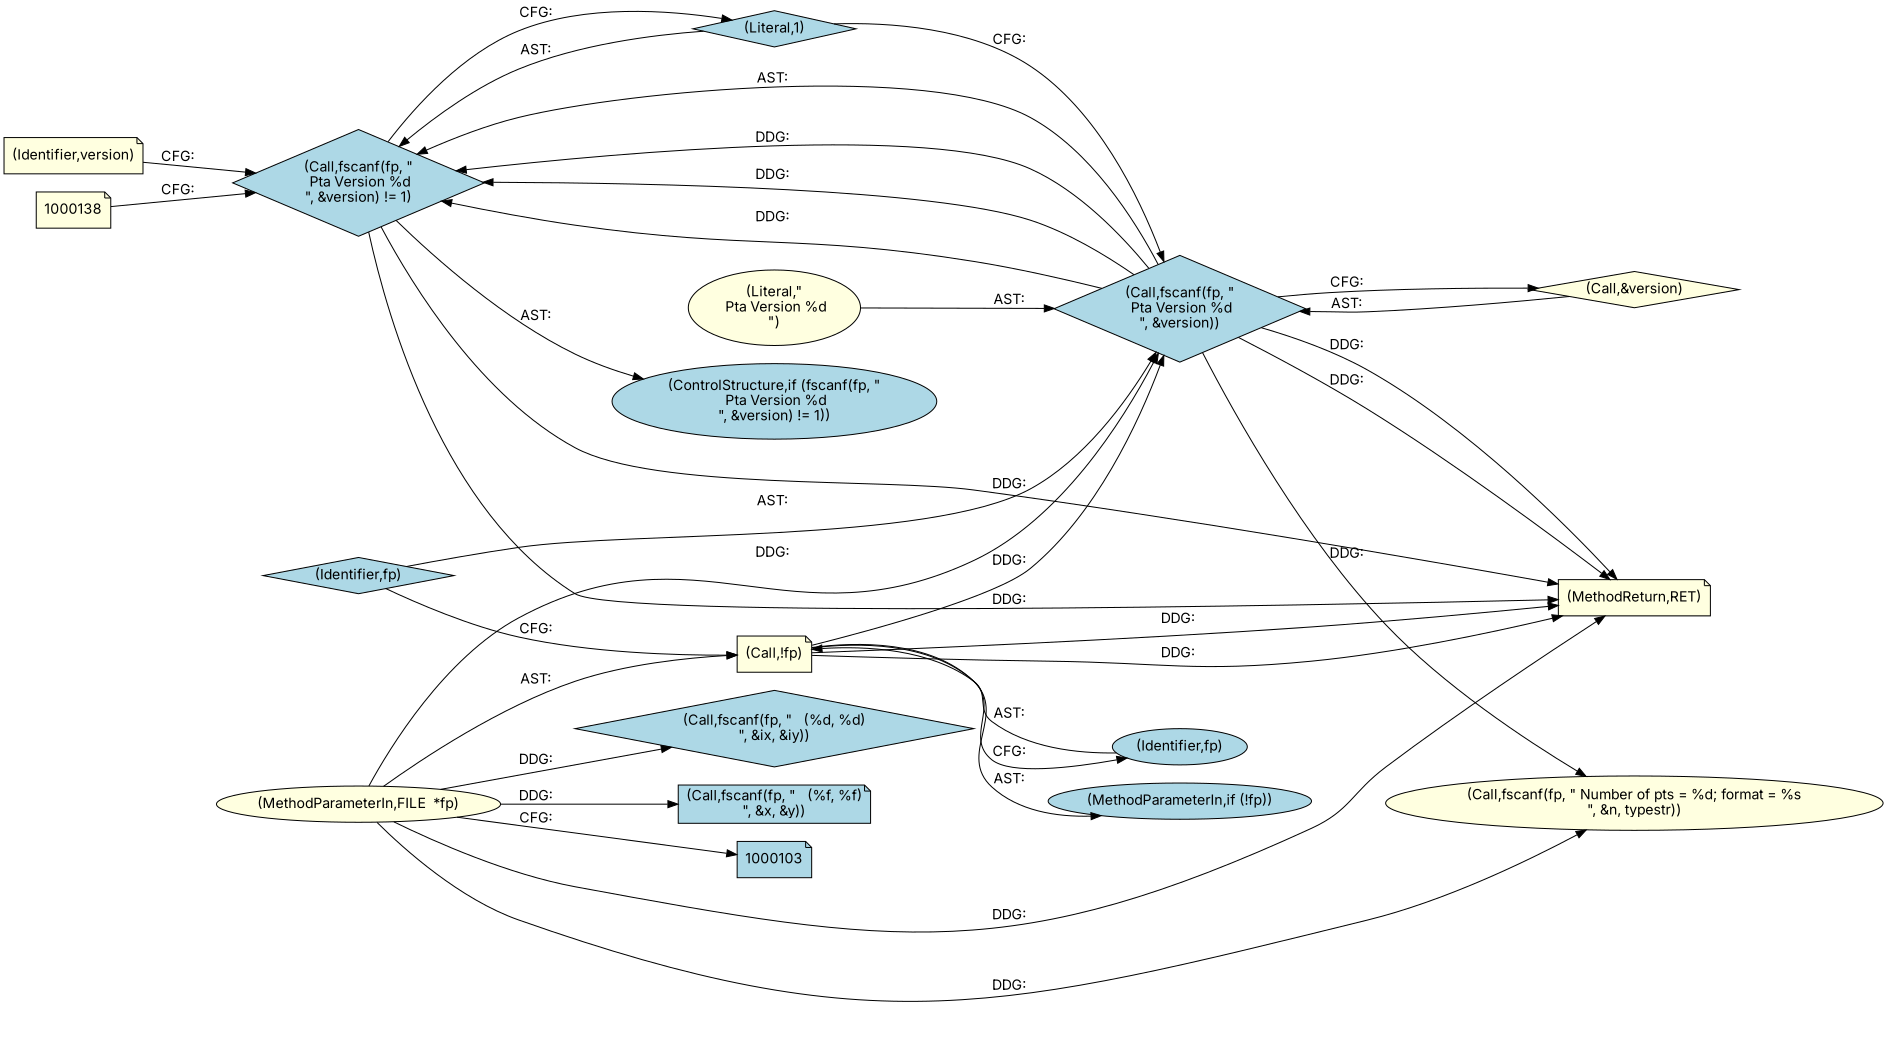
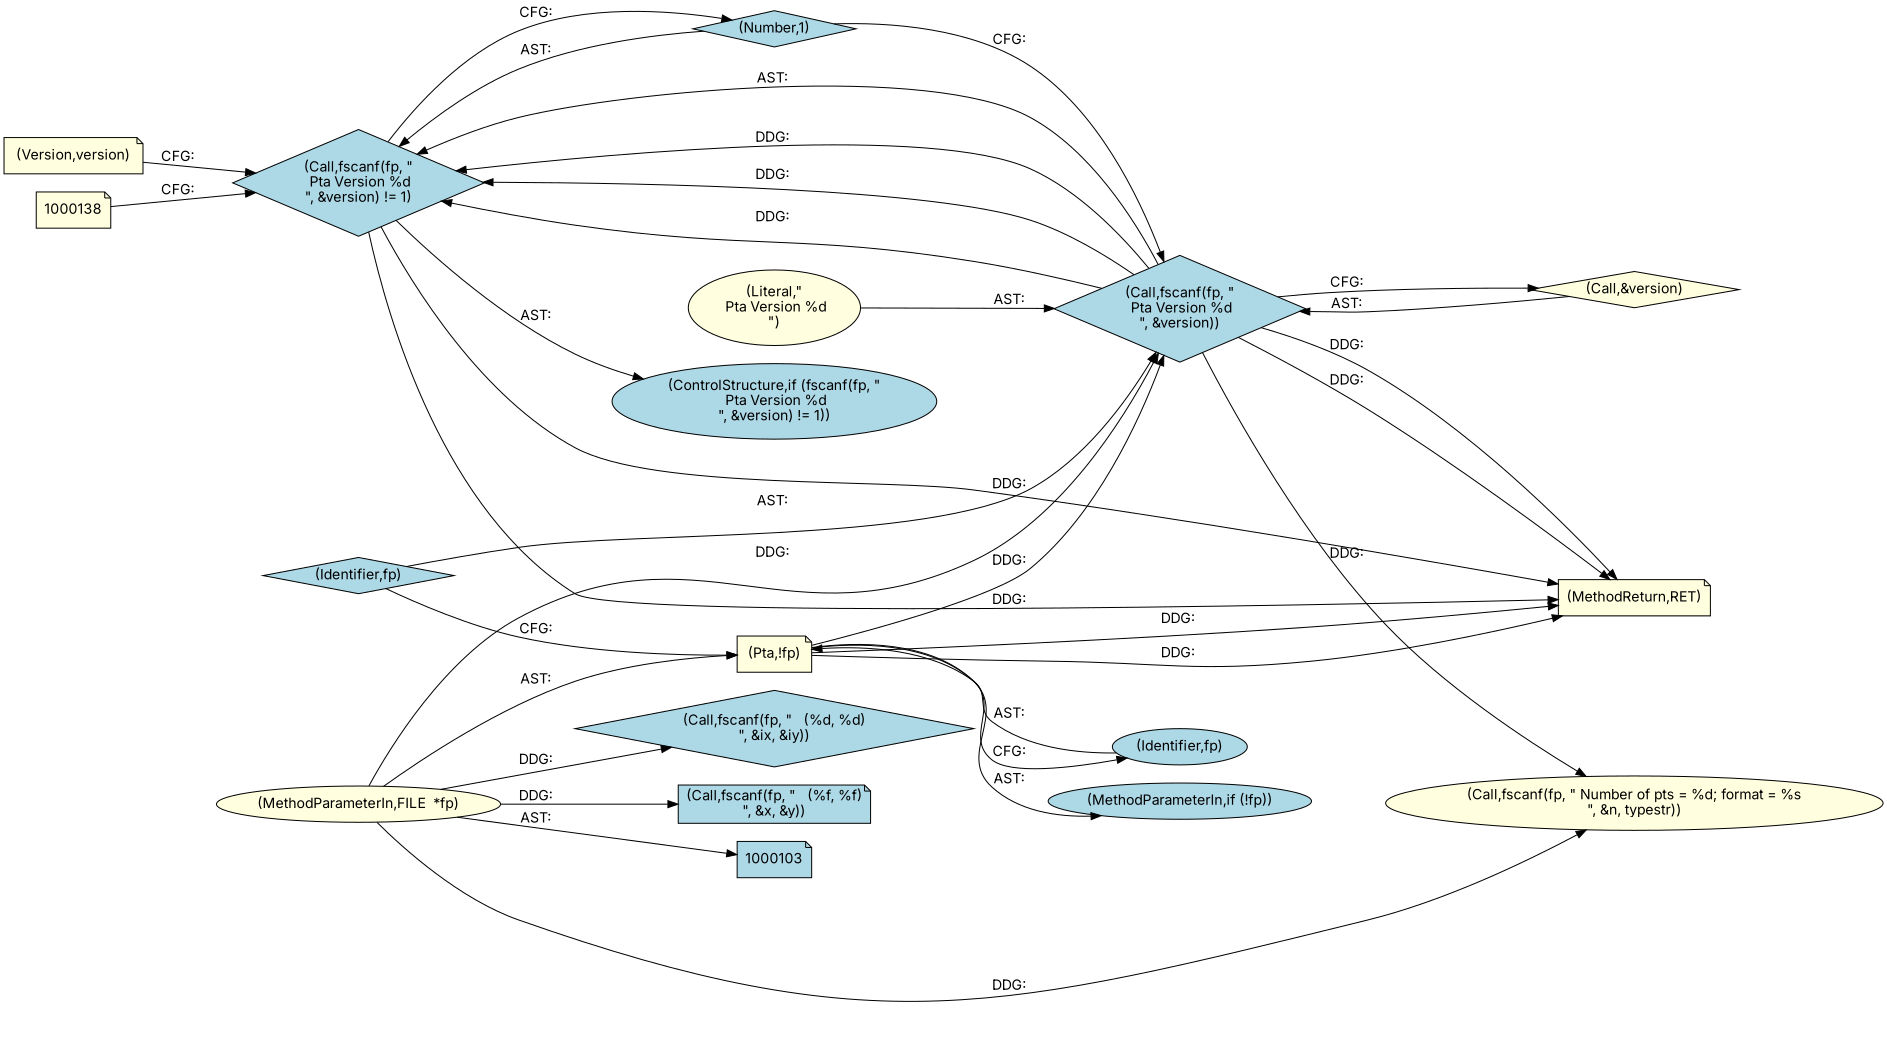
node "(Literal,1)": label "(Literal,1)" -> "(Number,1)"
node "(Identifier,version)": label "(Identifier,version)" -> "(Version,version)"
node "(Call,!fp)": label "(Call,!fp)" -> "(Pta,!fp)"
edge "(MethodParameterIn,FILE  *fp)" -> "1000103": label "CFG: " -> "AST: "
edge "(MethodParameterIn,FILE  *fp)" -> "(MethodReturn,RET)": removed, label "DDG:"
